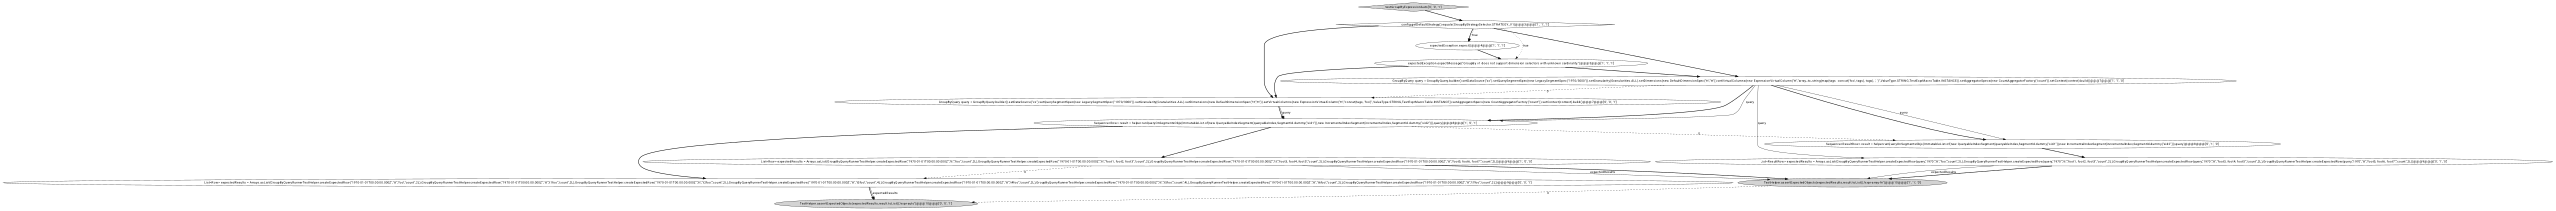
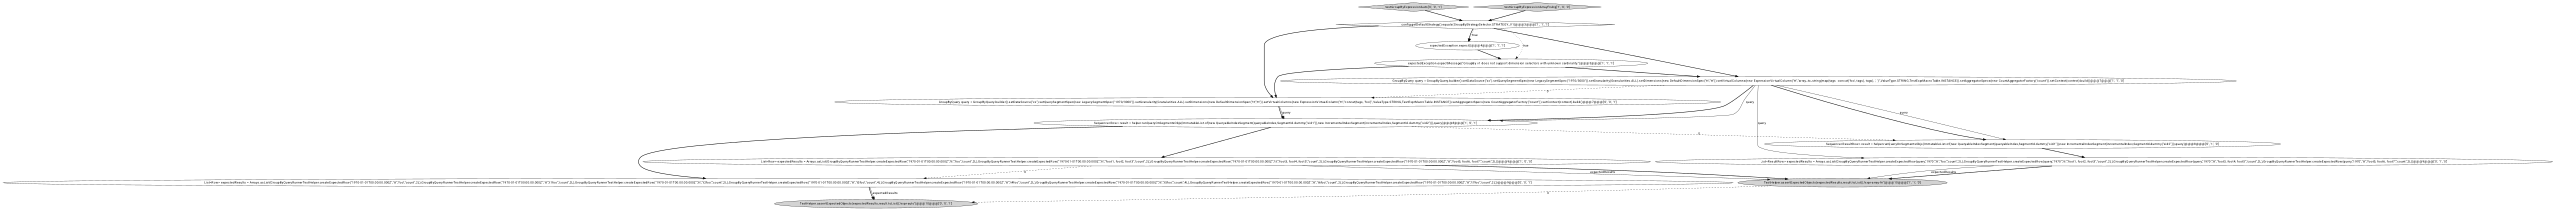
node "testGroupByExpressionArrayFnArg['1', '0', '0']": added
